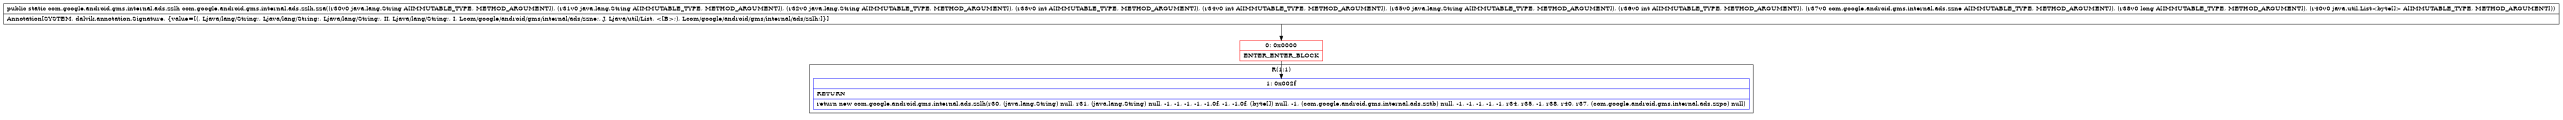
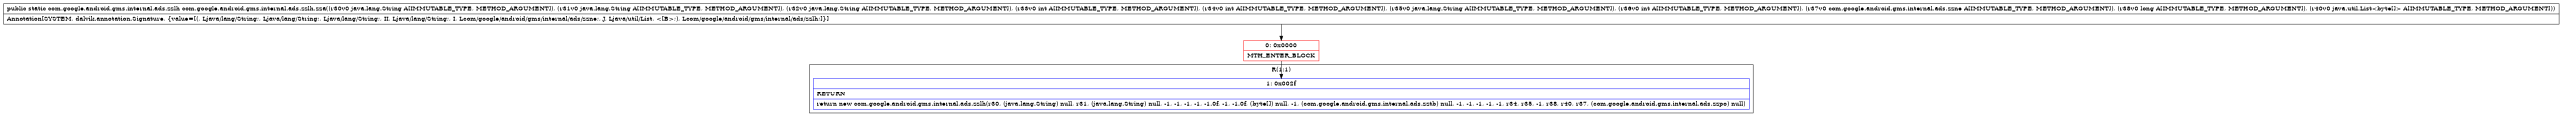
node "0: 0x0000": text "ENTER_ENTER_BLOCK" -> "MTH_ENTER_BLOCK"
